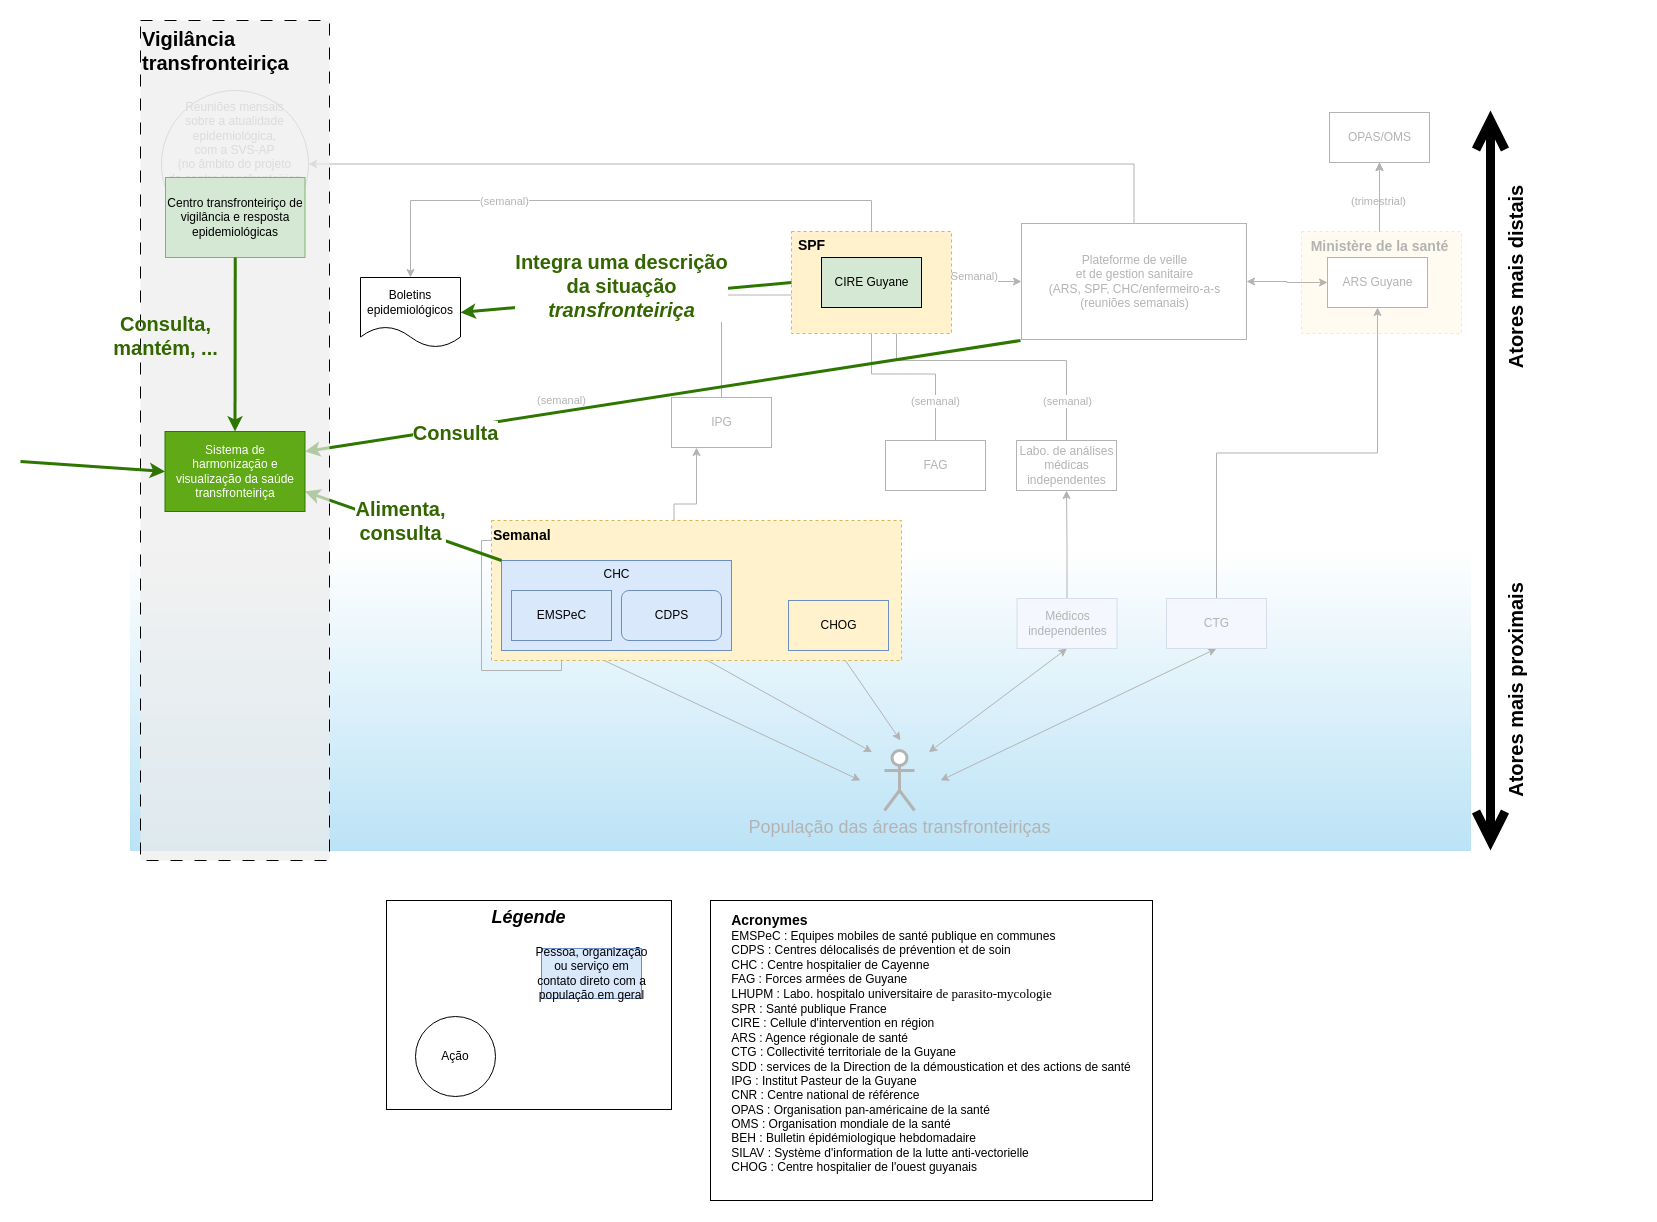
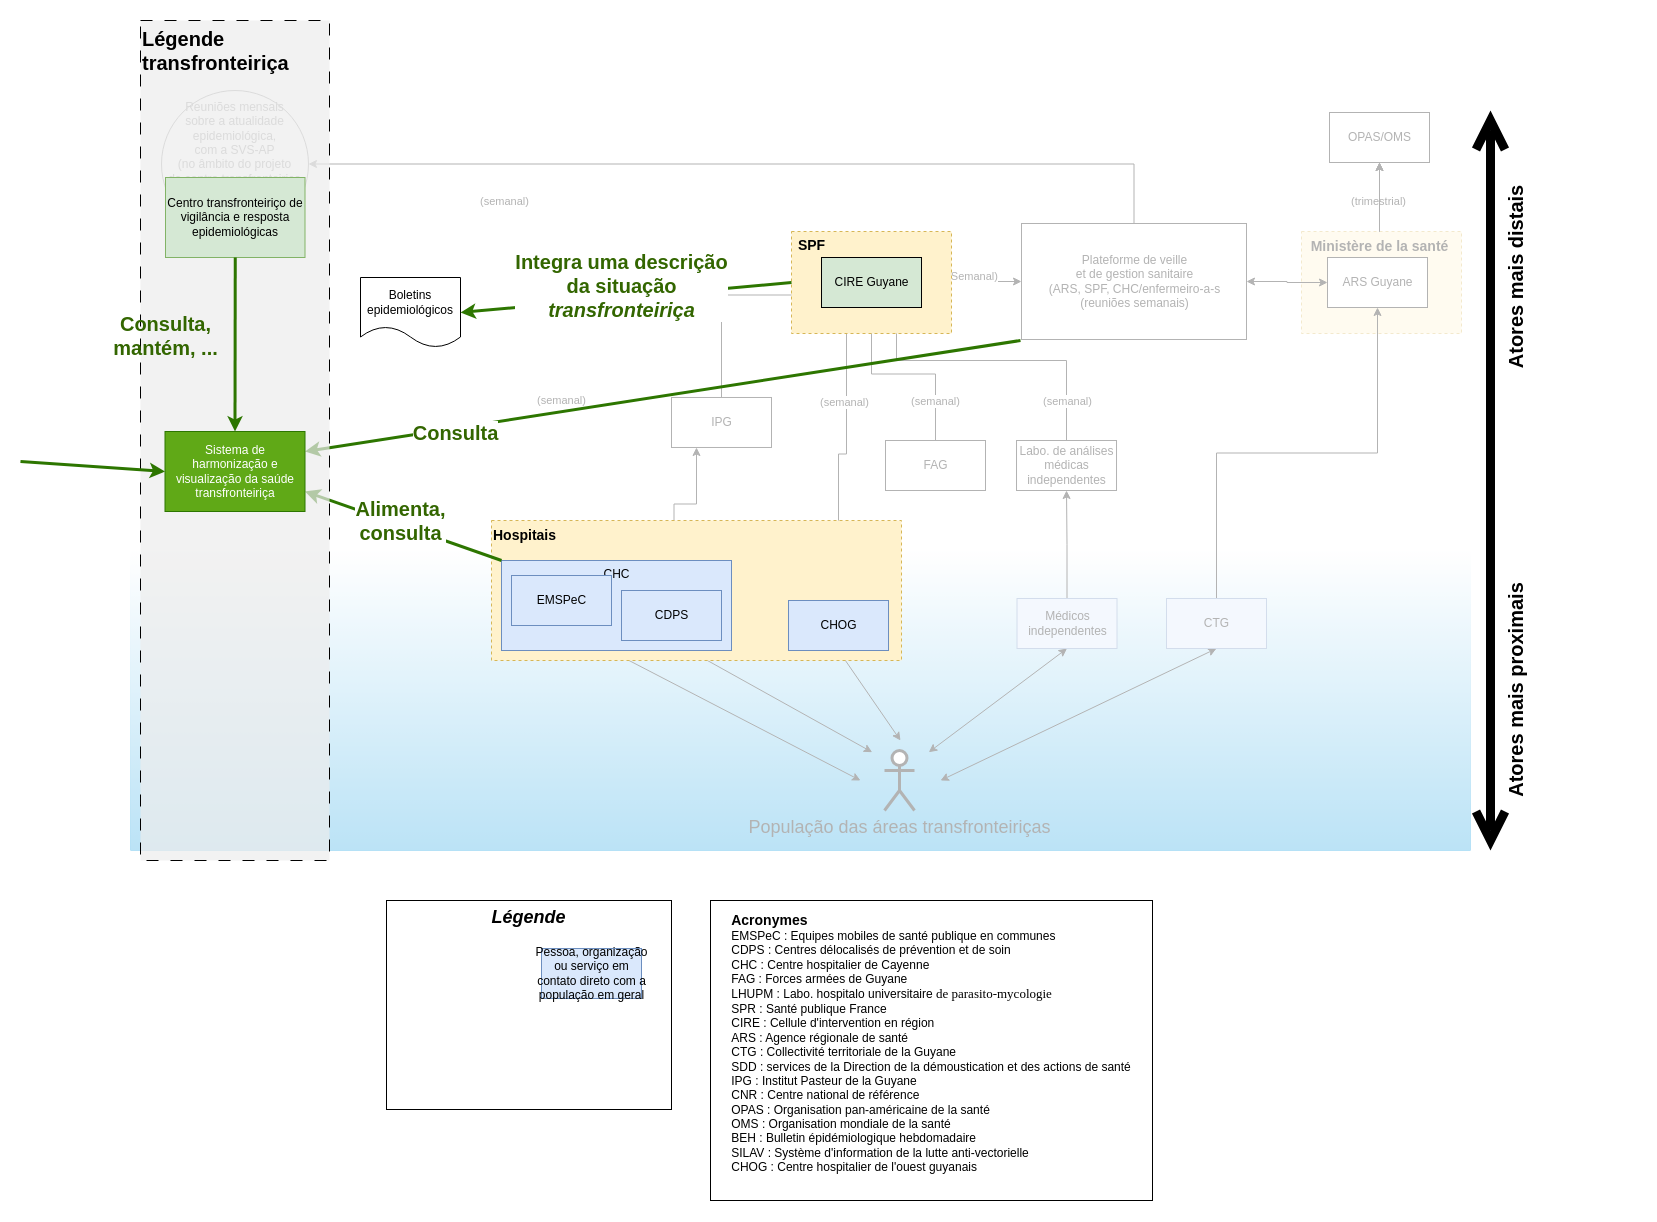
node "Vigilância transfronteiriça": label "Vigilância transfronteiriça" -> "Légende transfronteiriça"
edge "CIRE Guyane" -> "Boletins epidemiológicos": removed
edge "CHOG" -> "CIRE Guyane": added, label "(semanal)"
node "Semanal": label "Semanal" -> "Hospitais"
node "EMSPeC": moved (562, 616) -> (562, 601)
node "CDPS": shape rounded rectangle -> rectangle
node "CHOG": fillcolor #fff2cc -> #dae8fc
node "Ação": removed
